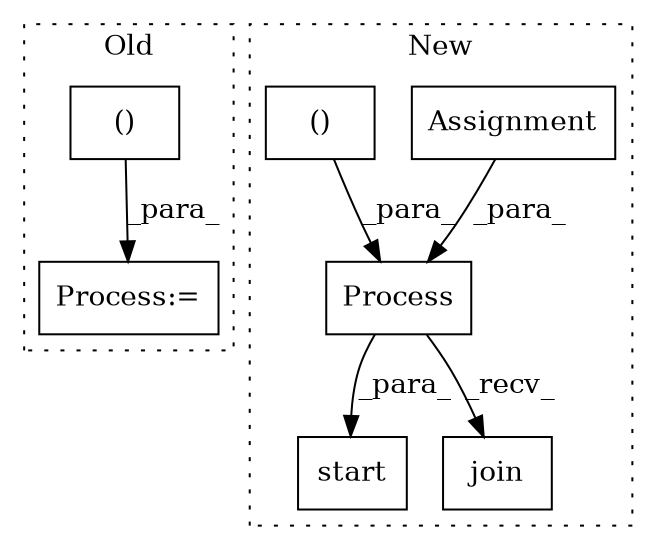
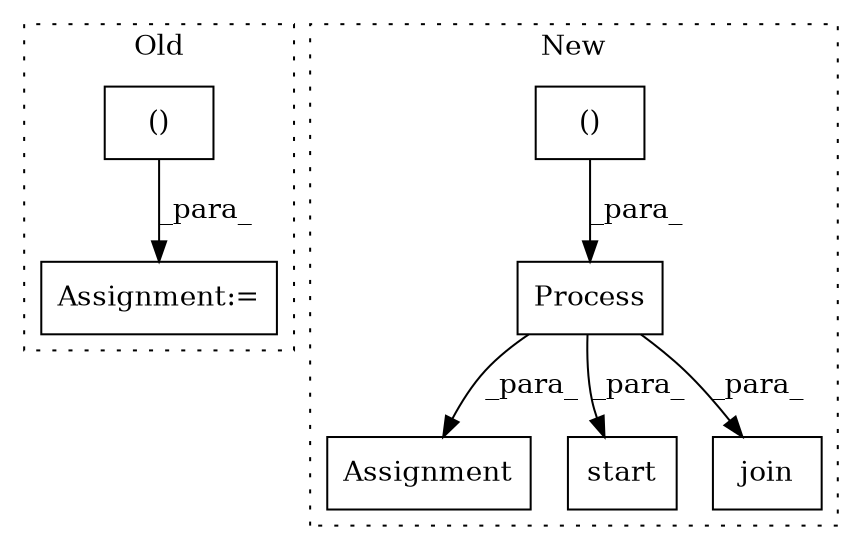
edge "Assignment" -> "Process": reversed
node "Process:=": label "Process:=" -> "Assignment:="
edge "Process" -> "join": label "_recv_" -> "_para_"
